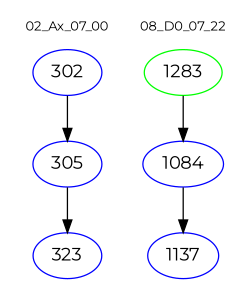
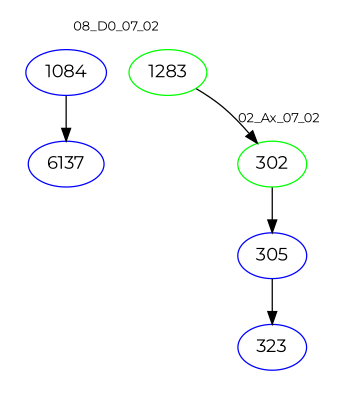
cluster "02_Ax_07_00": label "02_Ax_07_00" -> "02_Ax_07_02"
cluster "08_D0_07_22": label "08_D0_07_22" -> "08_D0_07_02"
node "302": color blue -> green
edge "1283" -> "1084": now "1283" -> "302"
node "1137": label "1137" -> "6137"
